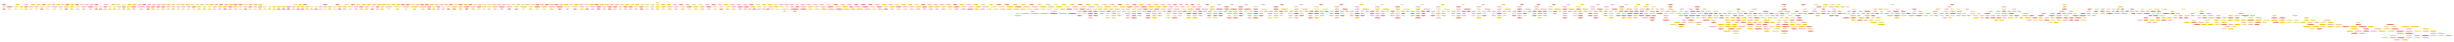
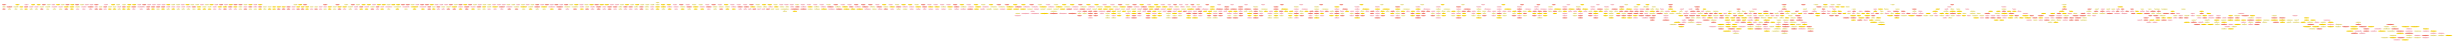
node "['1100', 'Typedef']": fillcolor gold -> salmon
node "['119611', 'ParamList']": fillcolor lightpink -> gold
node "['120411111', 's']": fillcolor lightpink -> gold
